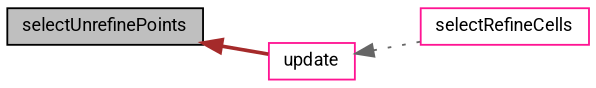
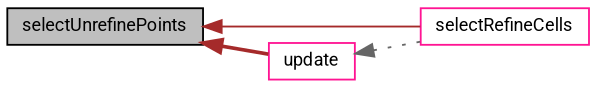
edge "selectRefineCells" -> "selectUnrefinePoints": added
